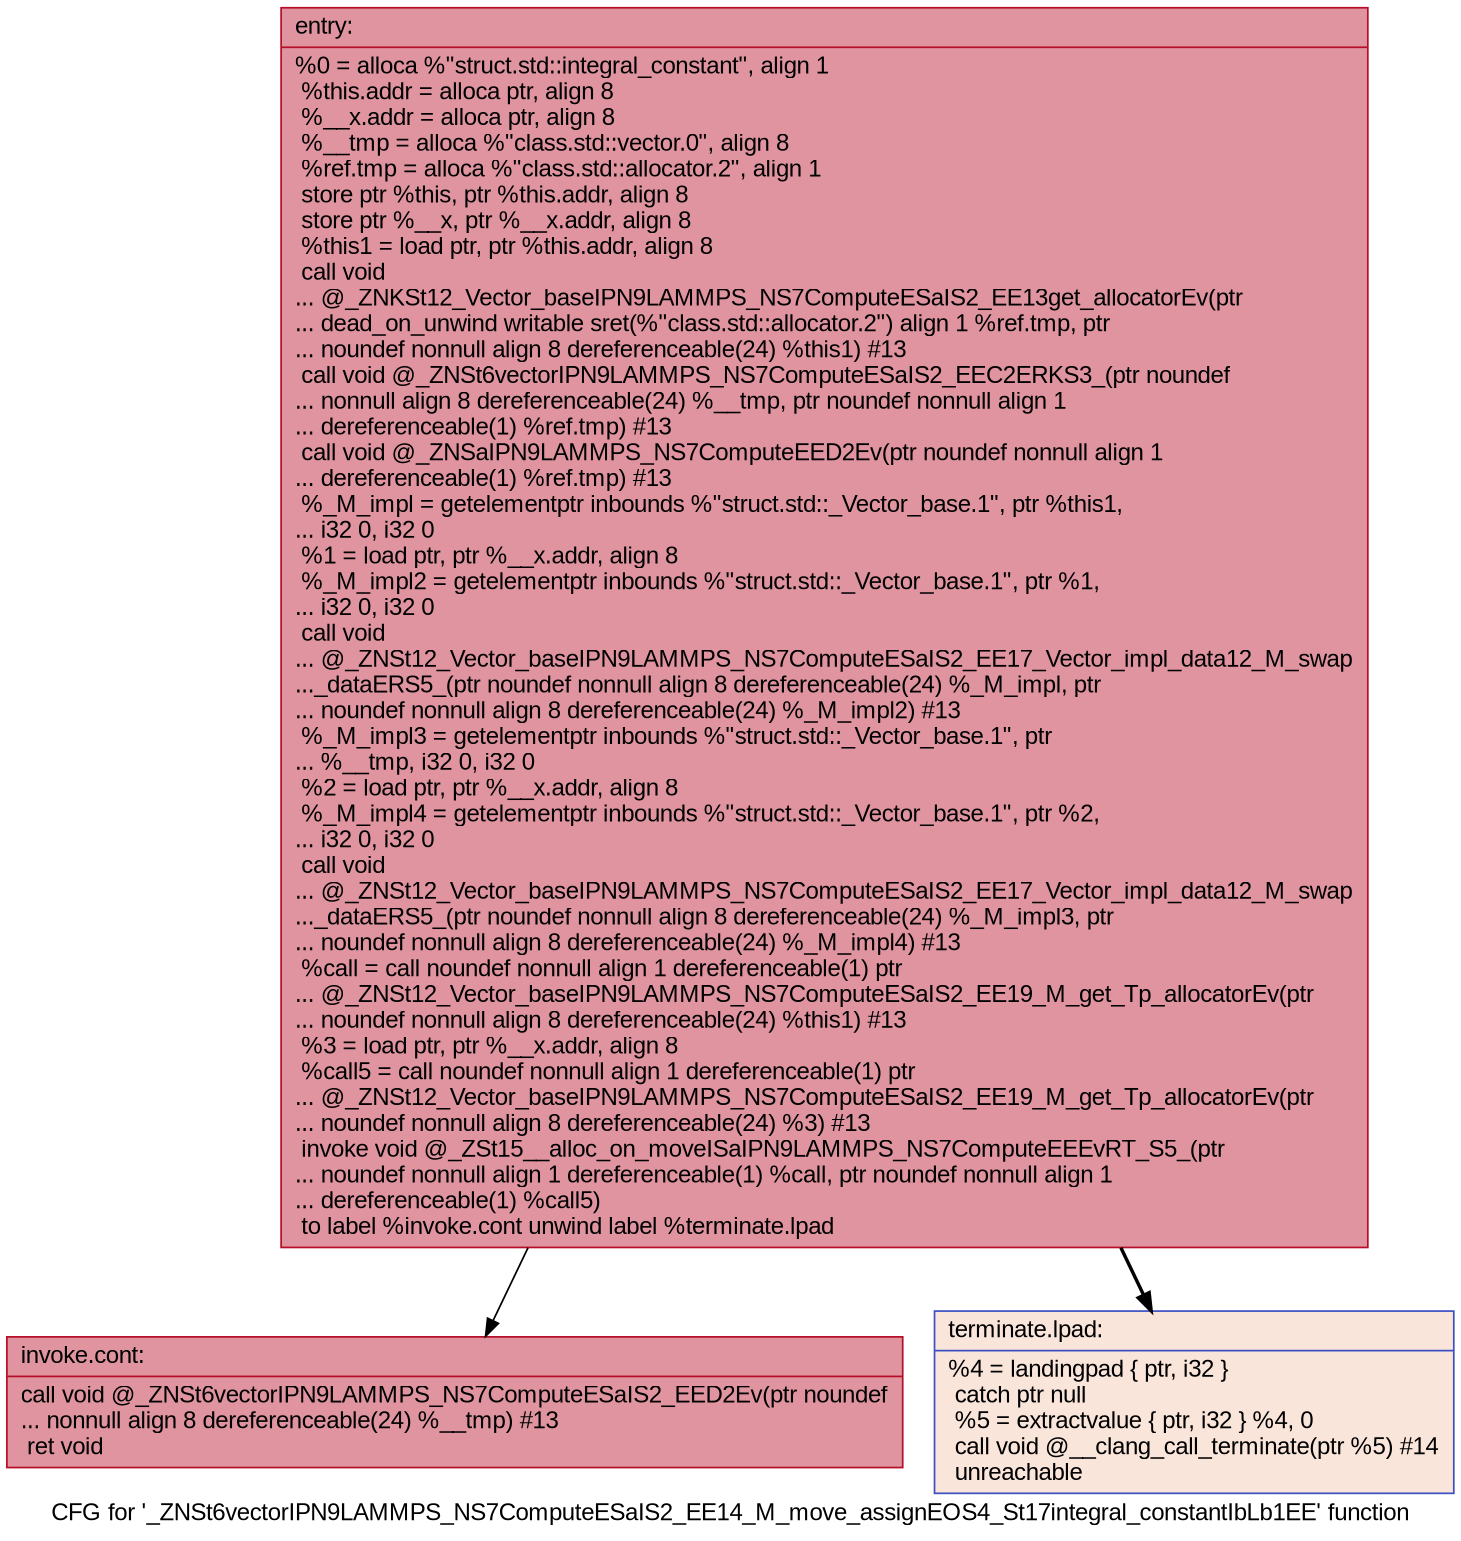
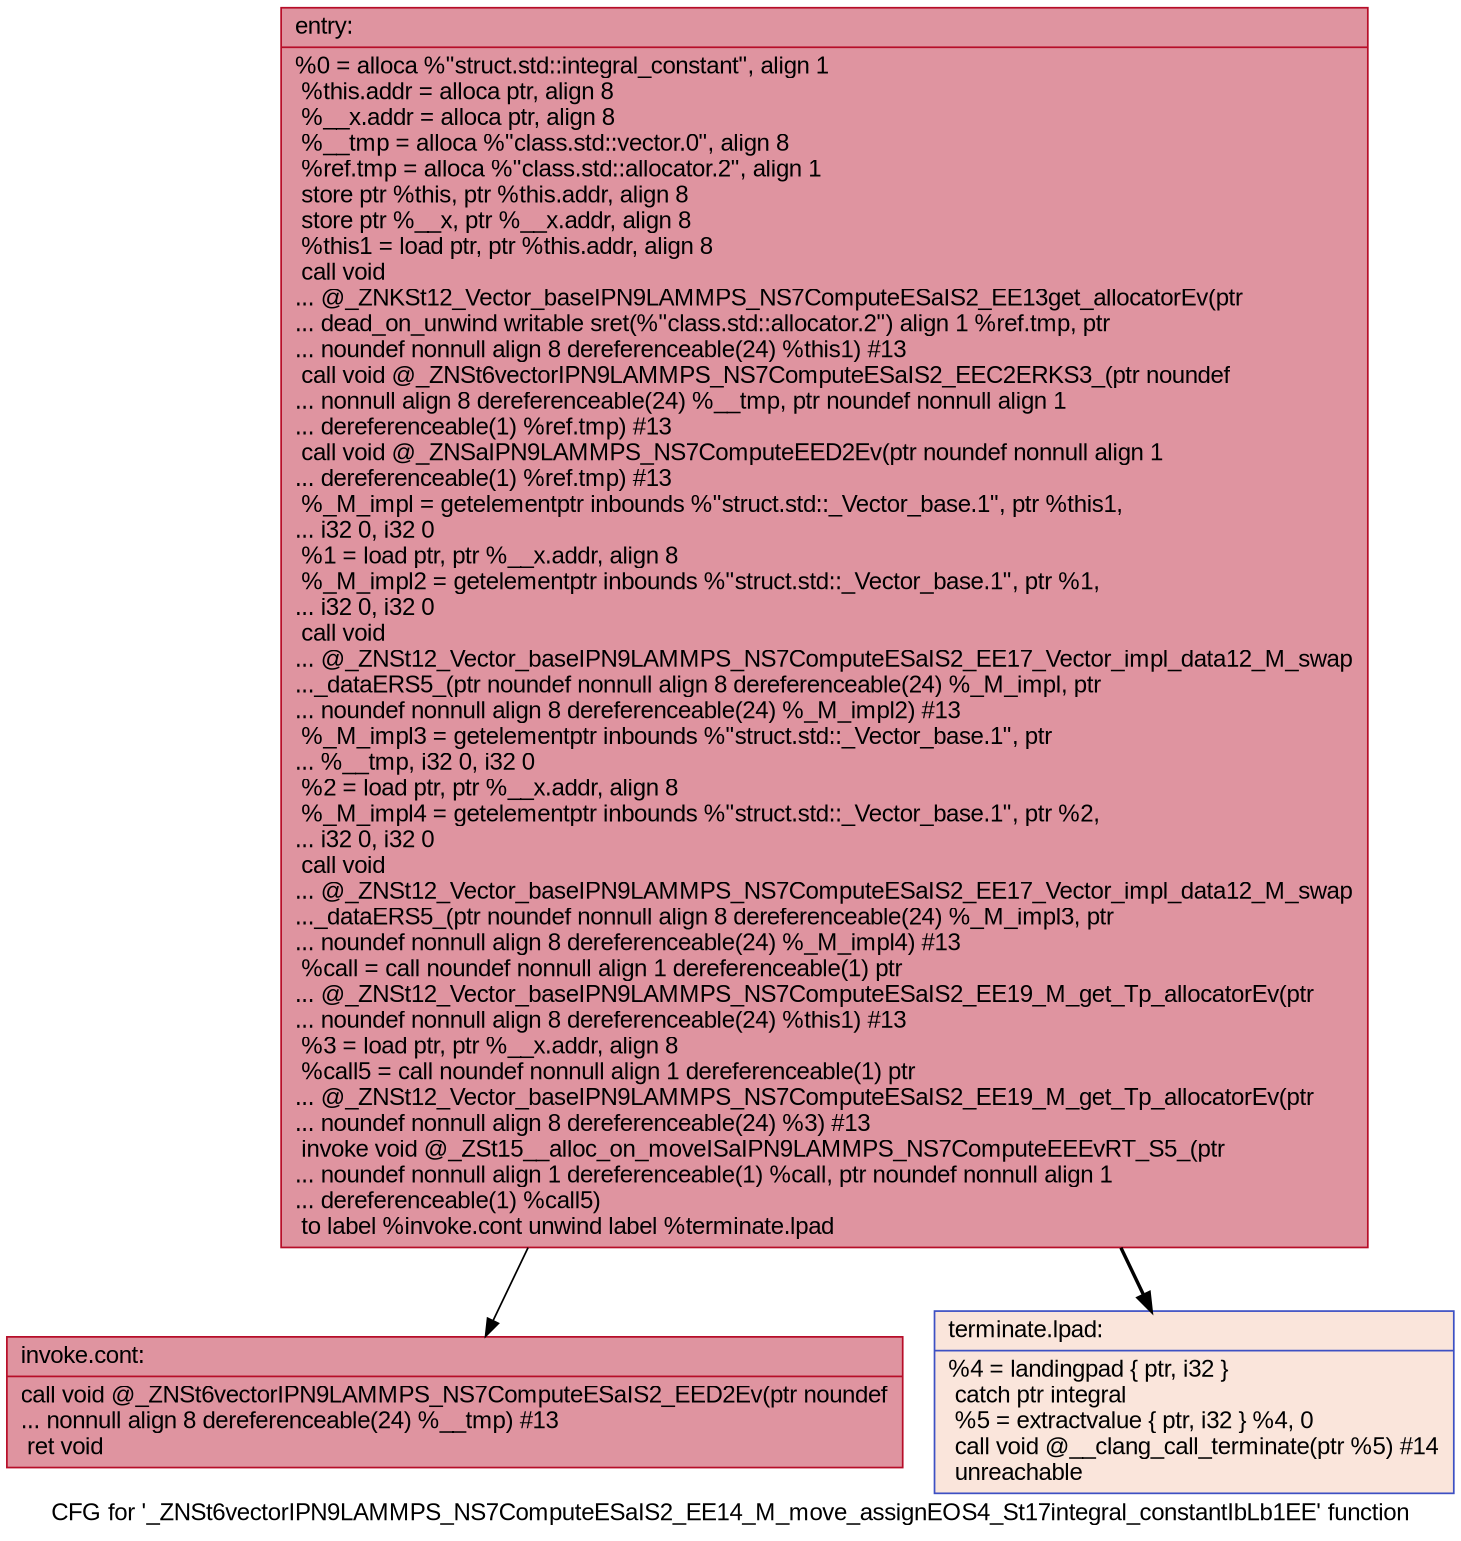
node "terminate.lpad:": text "catch ptr null" -> "catch ptr integral"
